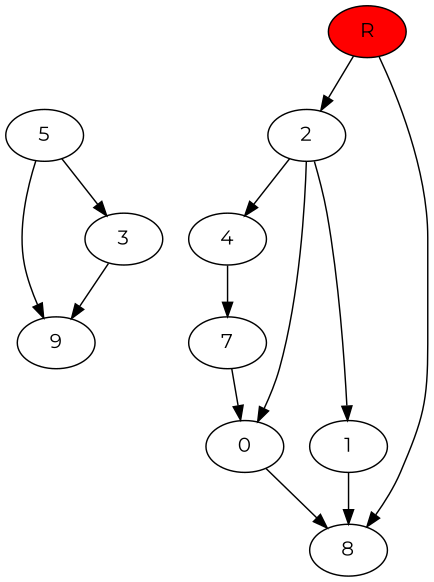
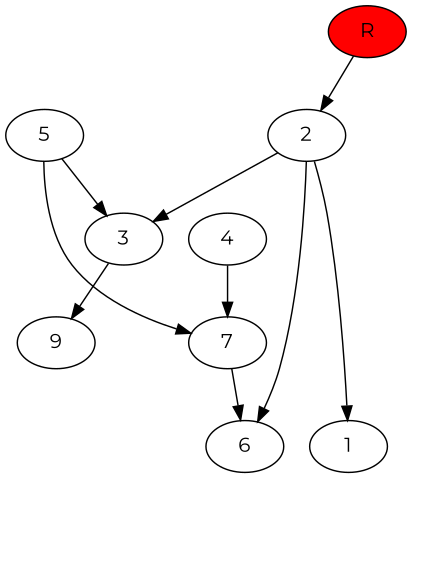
edge "2" -> "4": now "2" -> "3"
edge "5" -> "9": now "5" -> "7"
node "0": label "0" -> "6"
node "8": removed
